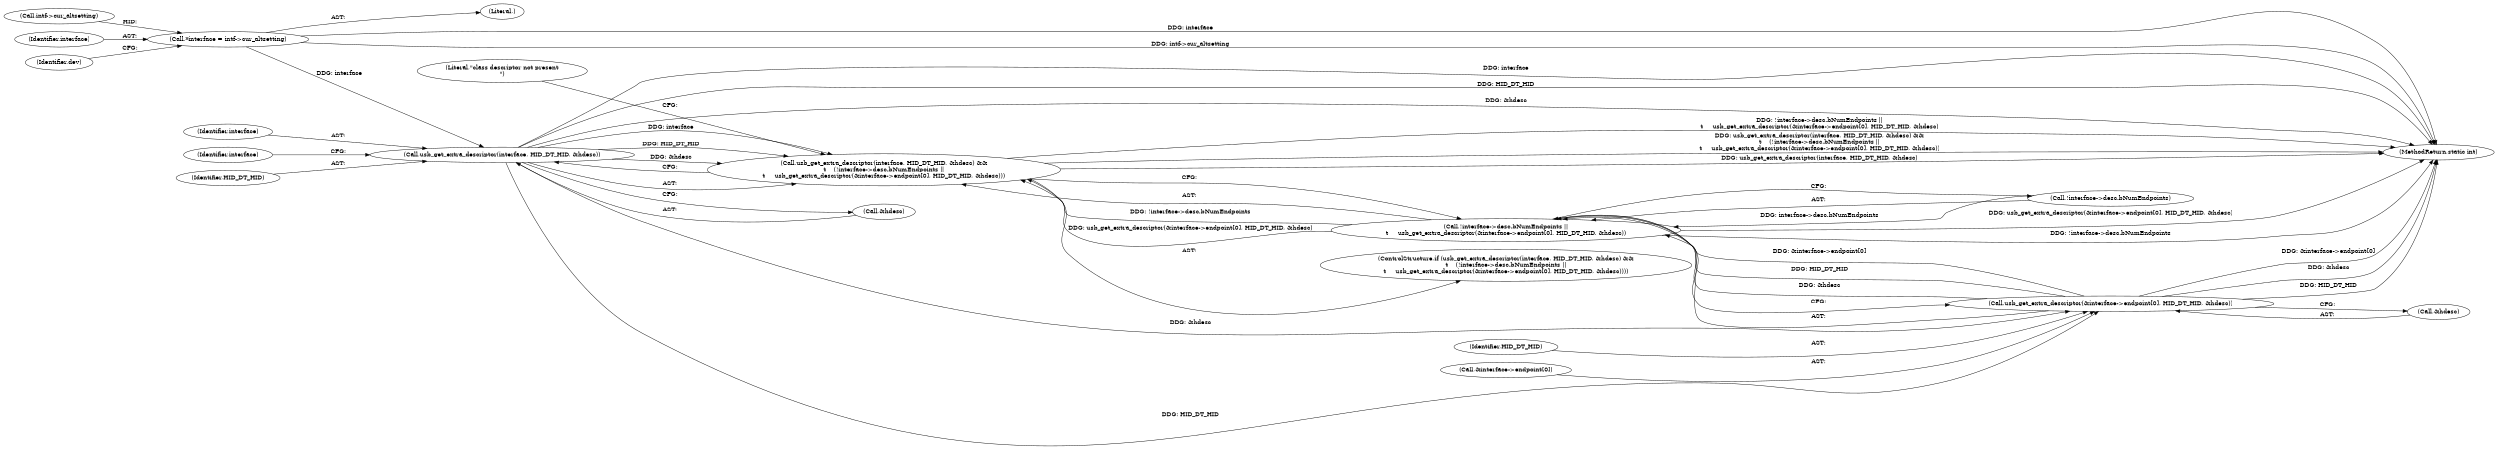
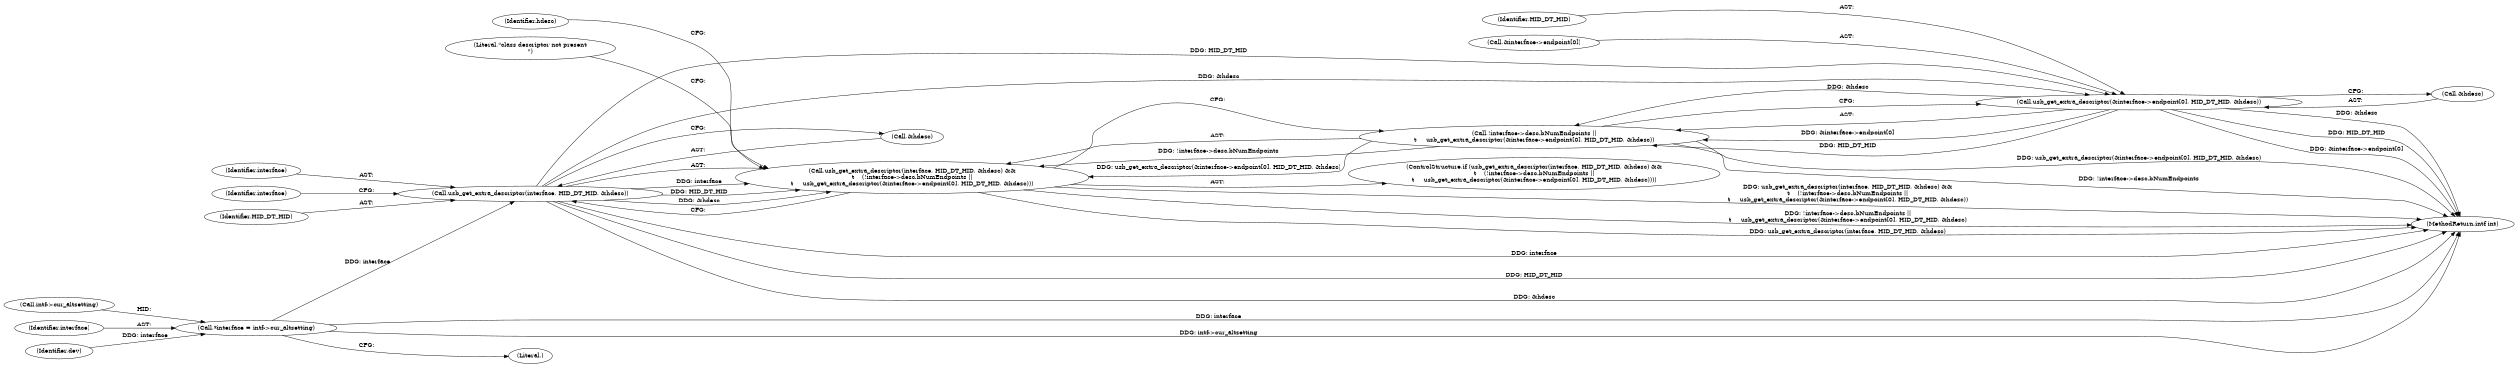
edge "(Call,*interface = intf->cur_altsetting)" -> "(Literal,)": label "AST: " -> "CFG: "
node "(Identifier,hdesc)": added
edge "(Identifier,dev)" -> "(Call,*interface = intf->cur_altsetting)": label "CFG: " -> "DDG: interface"
node "(MethodReturn,static int)": label "(MethodReturn,static int)" -> "(MethodReturn,intf int)"
node "(Call,!interface->desc.bNumEndpoints)": removed
